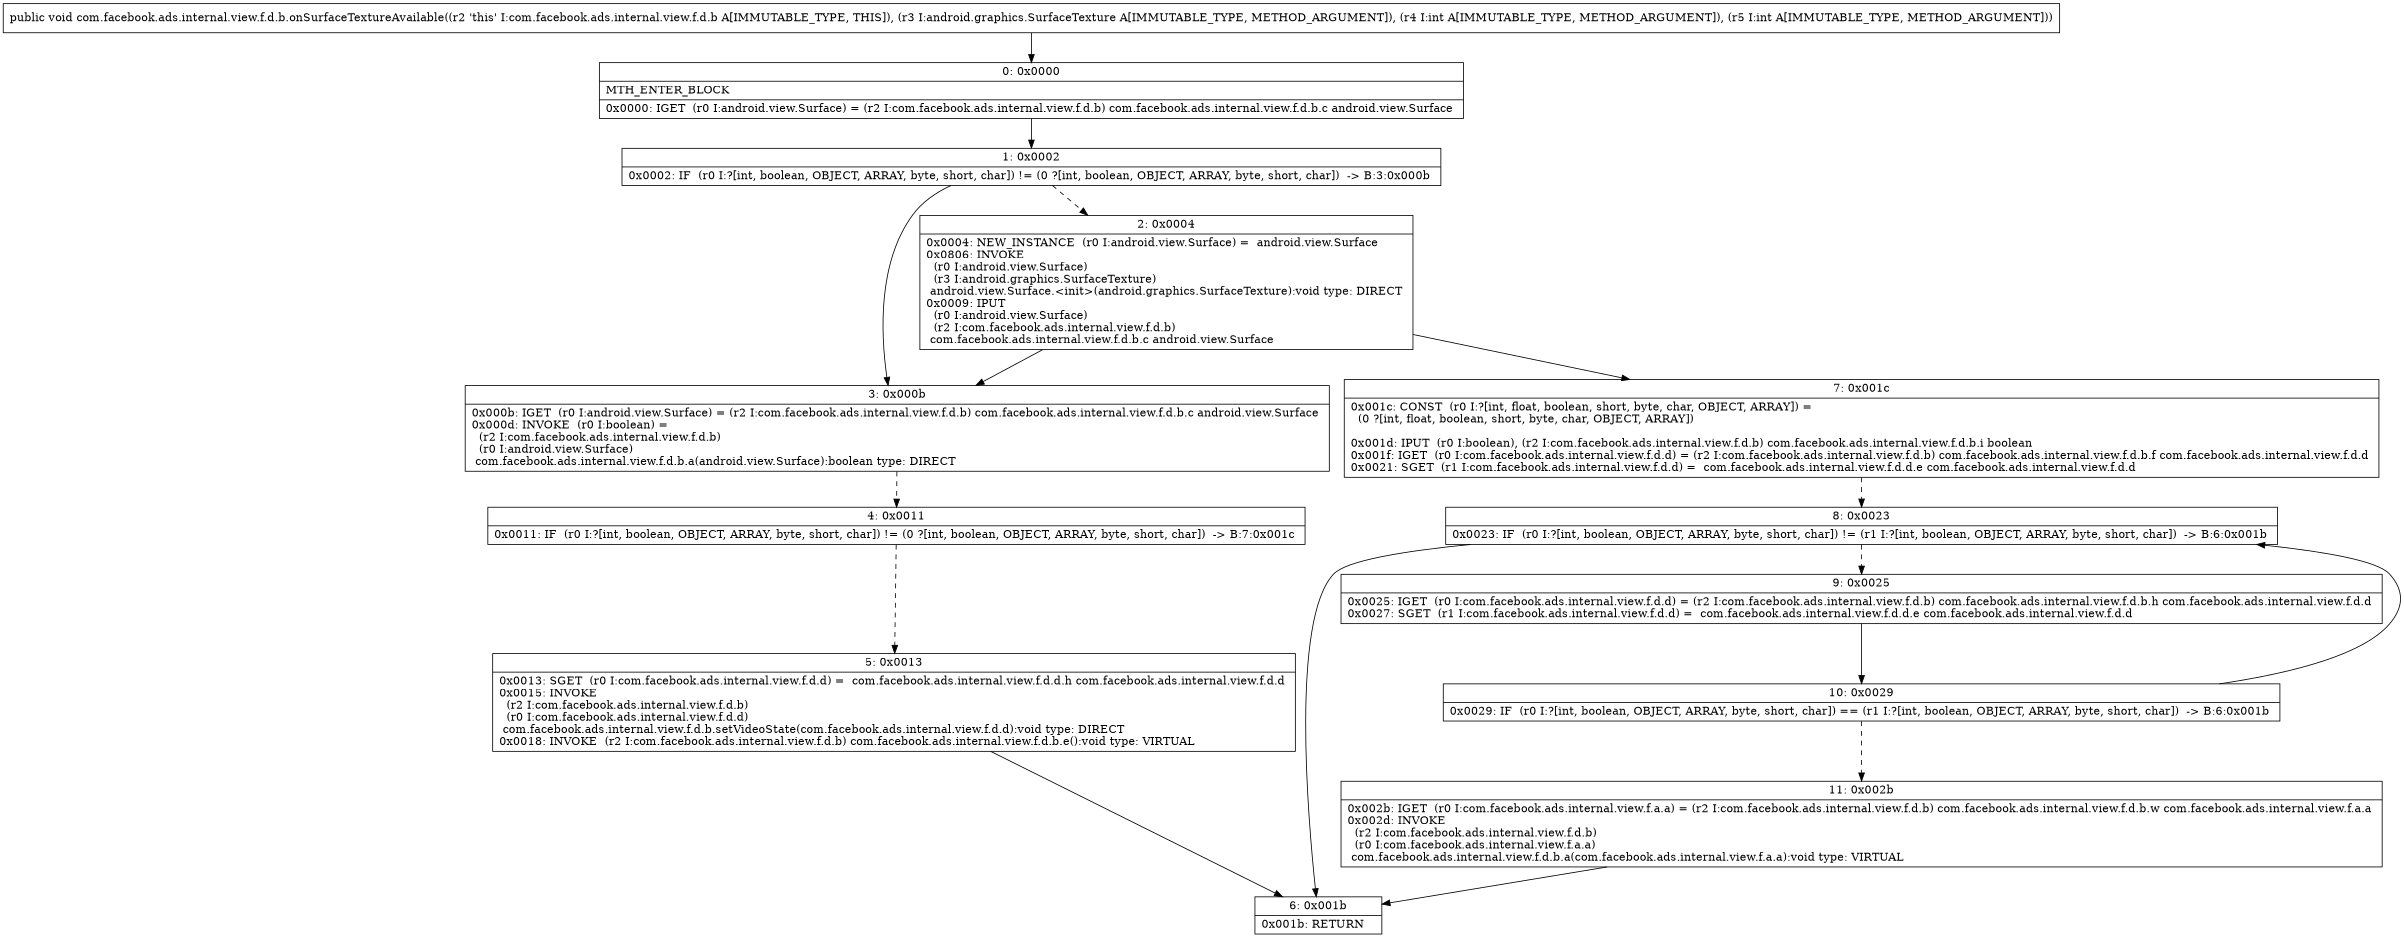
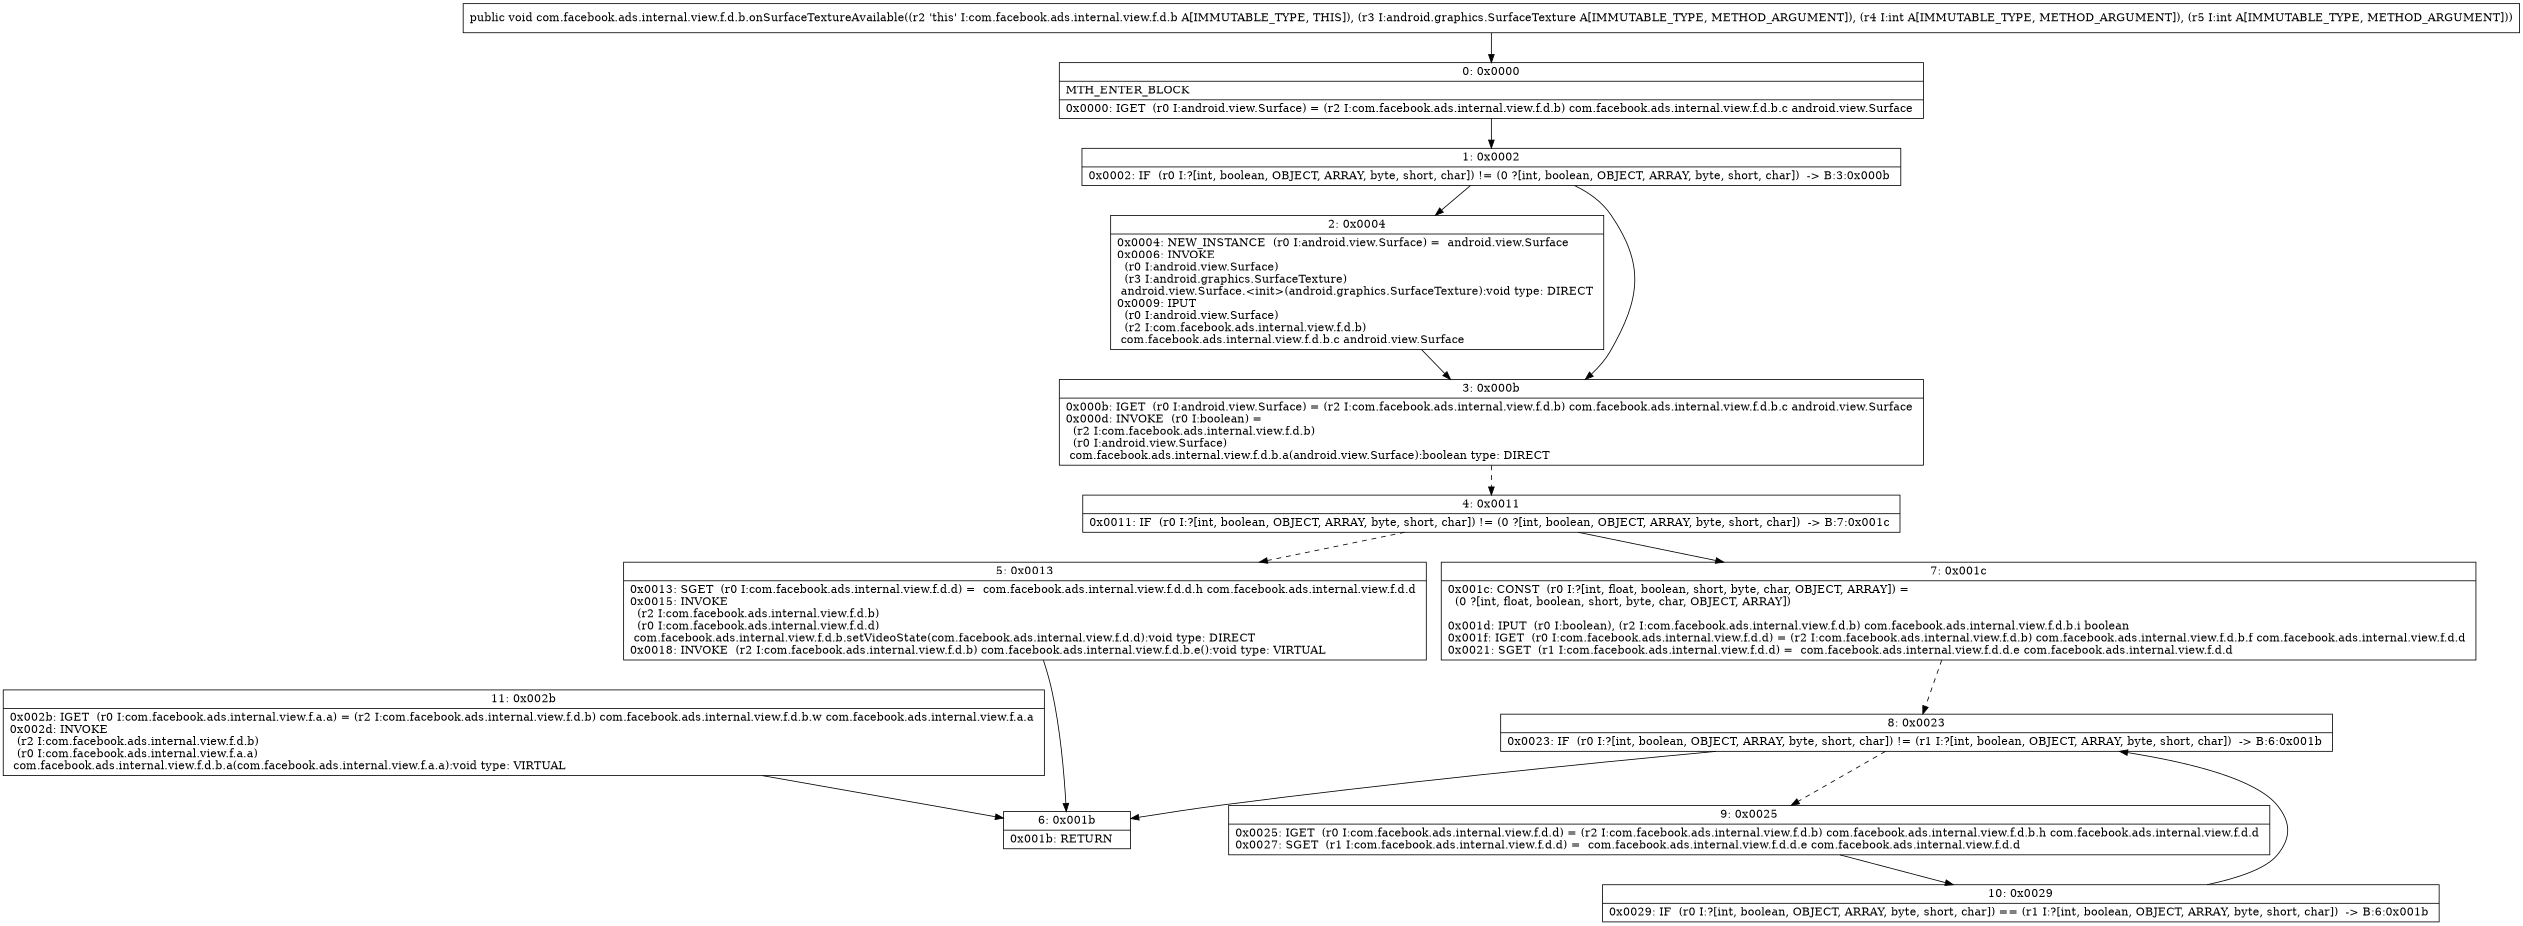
edge "1: 0x0002" -> "2: 0x0004": style dashed -> solid
node "2: 0x0004": text "0x0806: INVOKE" -> "0x0006: INVOKE"
edge "2: 0x0004" -> "7: 0x001c": now "4: 0x0011" -> "7: 0x001c"
edge "10: 0x0029" -> "11: 0x002b": removed
